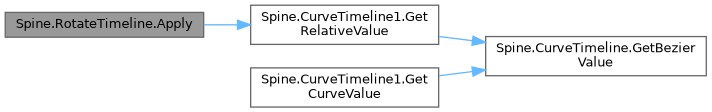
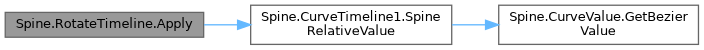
node "Spine.CurveTimeline1.Get RelativeValue": label "Spine.CurveTimeline1.Get RelativeValue" -> "Spine.CurveTimeline1.Spine RelativeValue"
node "Spine.CurveTimeline.GetBezier Value": label "Spine.CurveTimeline.GetBezier Value" -> "Spine.CurveValue.GetBezier Value"
node "Spine.CurveTimeline1.Get CurveValue": removed
